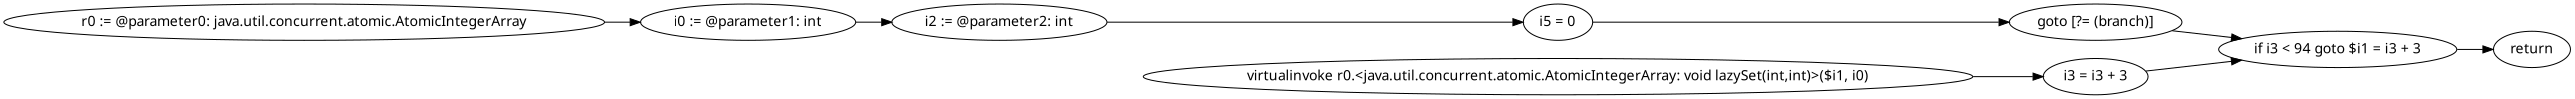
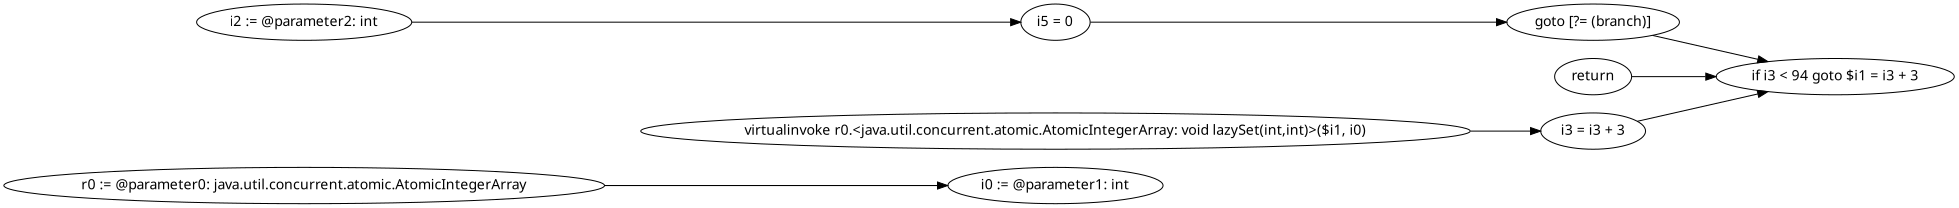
edge "i0 := @parameter1: int" -> "i2 := @parameter2: int": removed
edge "if i3 < 94 goto $i1 = i3 + 3" -> "return": reversed
